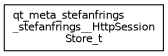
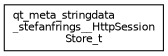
node "qt_meta_stefanfrings _stefanfrings__HttpSession Store_t": label "qt_meta_stefanfrings _stefanfrings__HttpSession Store_t" -> "qt_meta_stringdata _stefanfrings__HttpSession Store_t"
